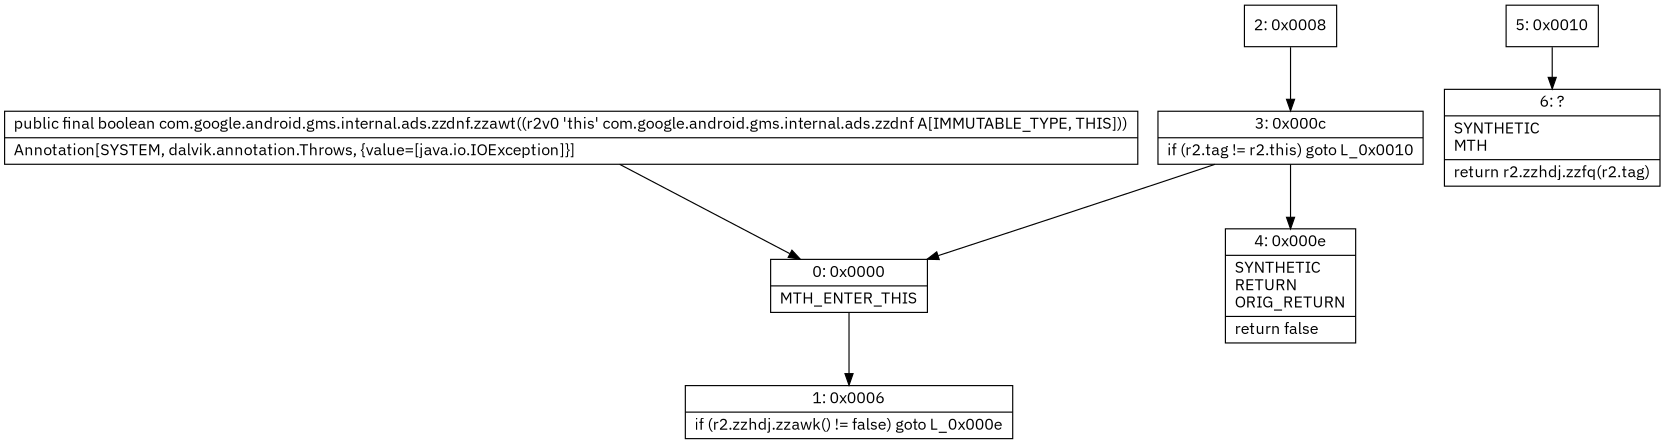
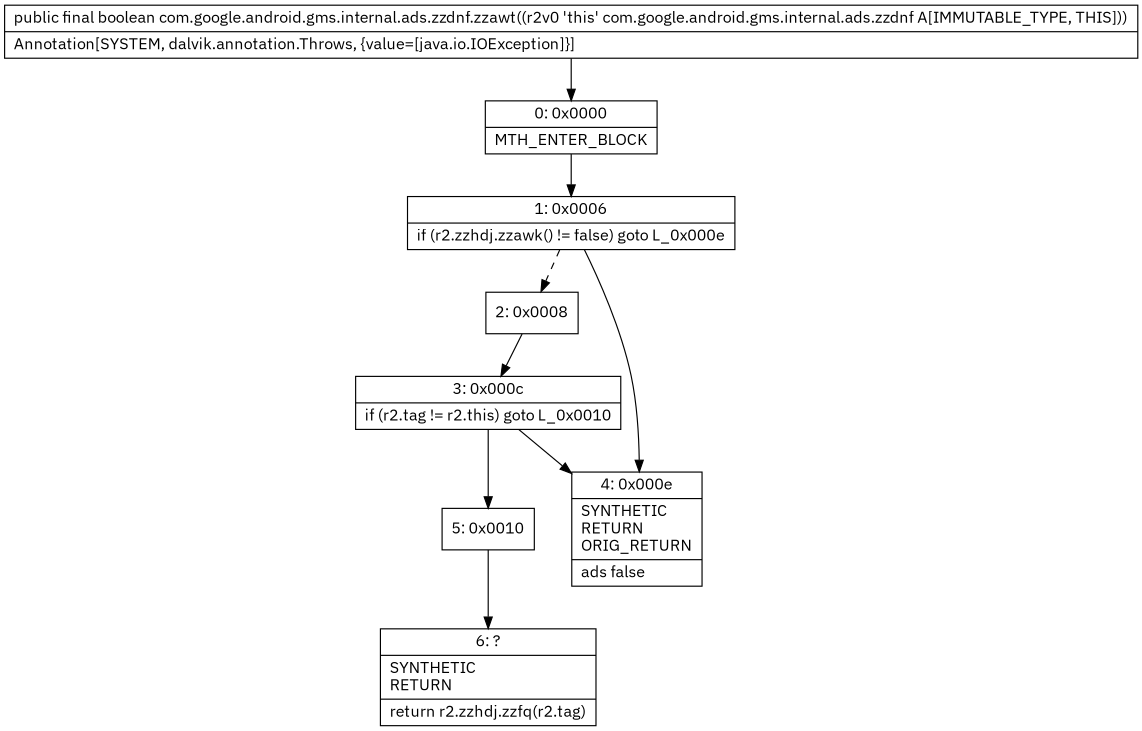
node "6: ?": text "MTH" -> "RETURN"
edge "3: 0x000c" -> "0: 0x0000": now "3: 0x000c" -> "5: 0x0010"
edge "1: 0x0006" -> "2: 0x0008": added
node "0: 0x0000": text "MTH_ENTER_THIS" -> "MTH_ENTER_BLOCK"
node "4: 0x000e": text "return false" -> "ads false"
edge "1: 0x0006" -> "4: 0x000e": added
